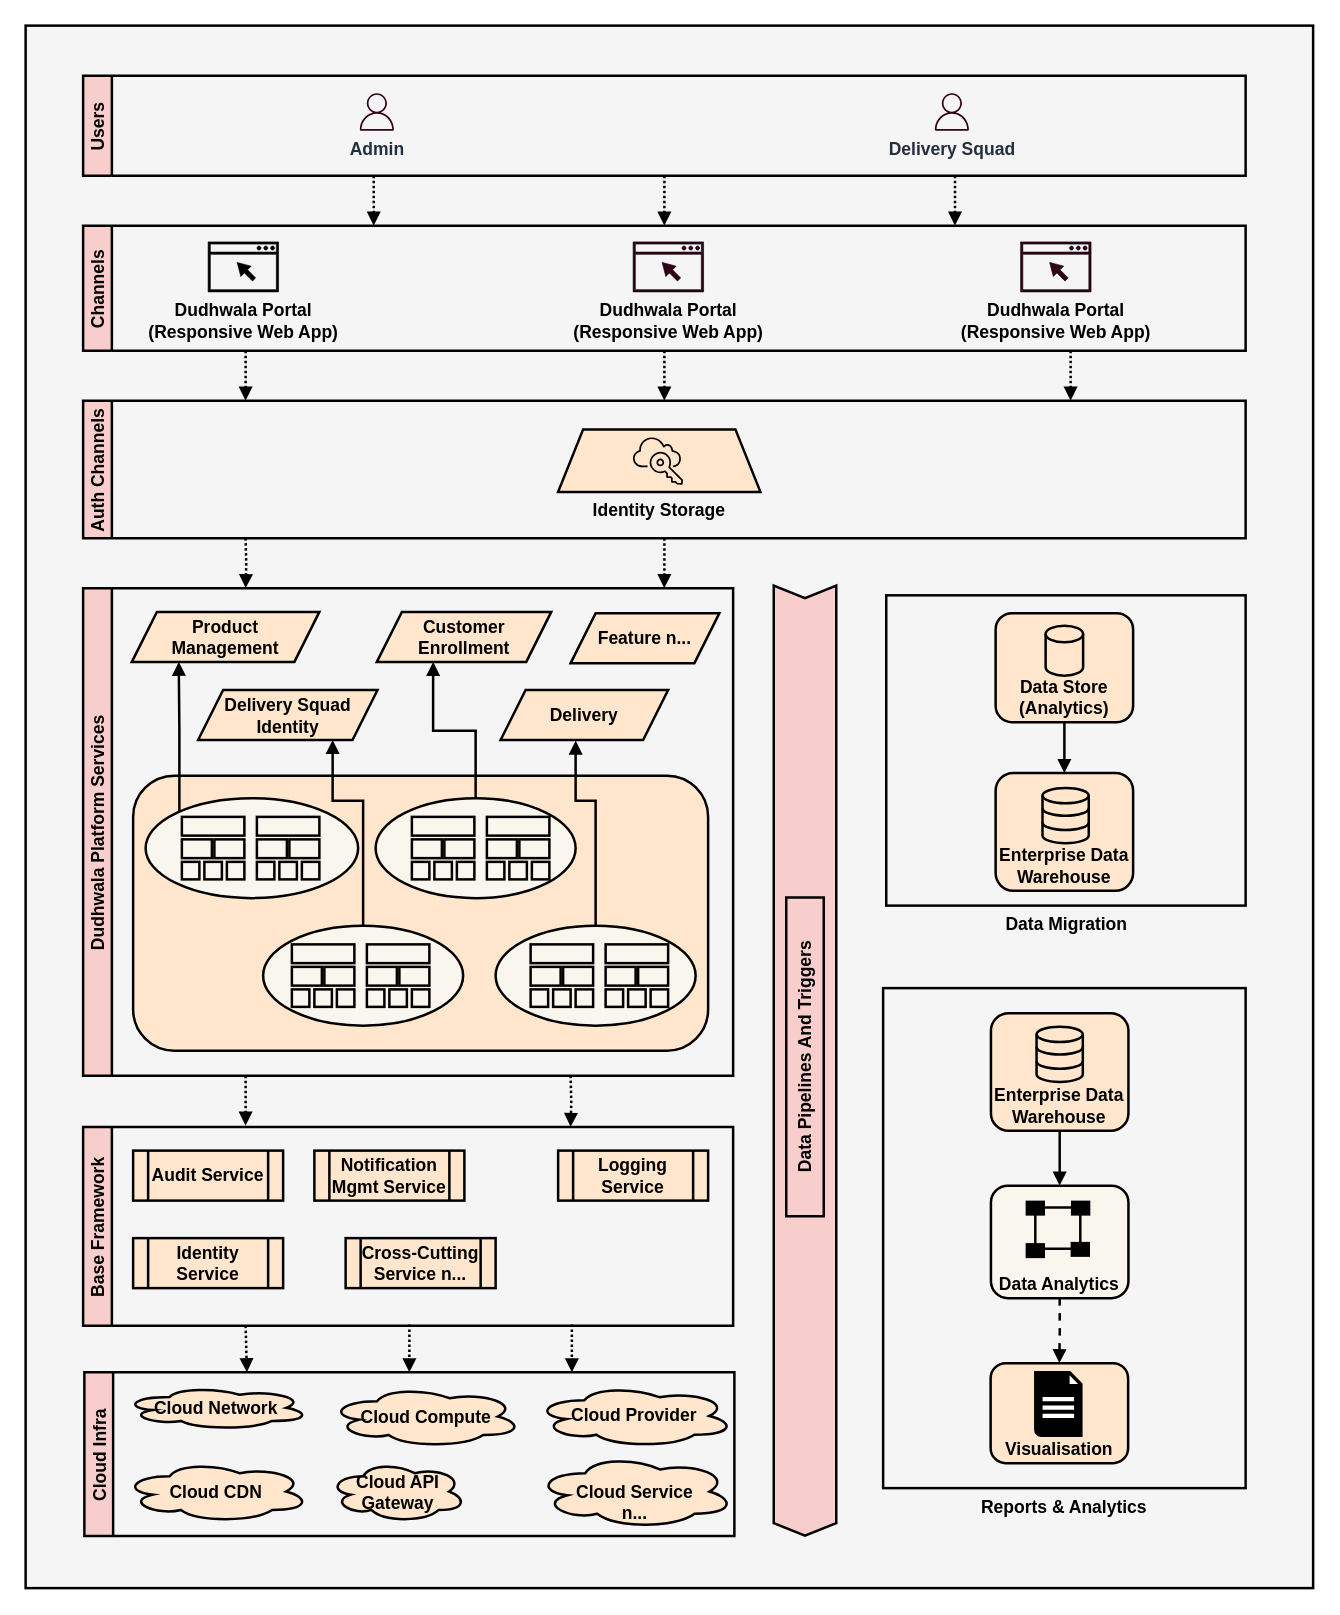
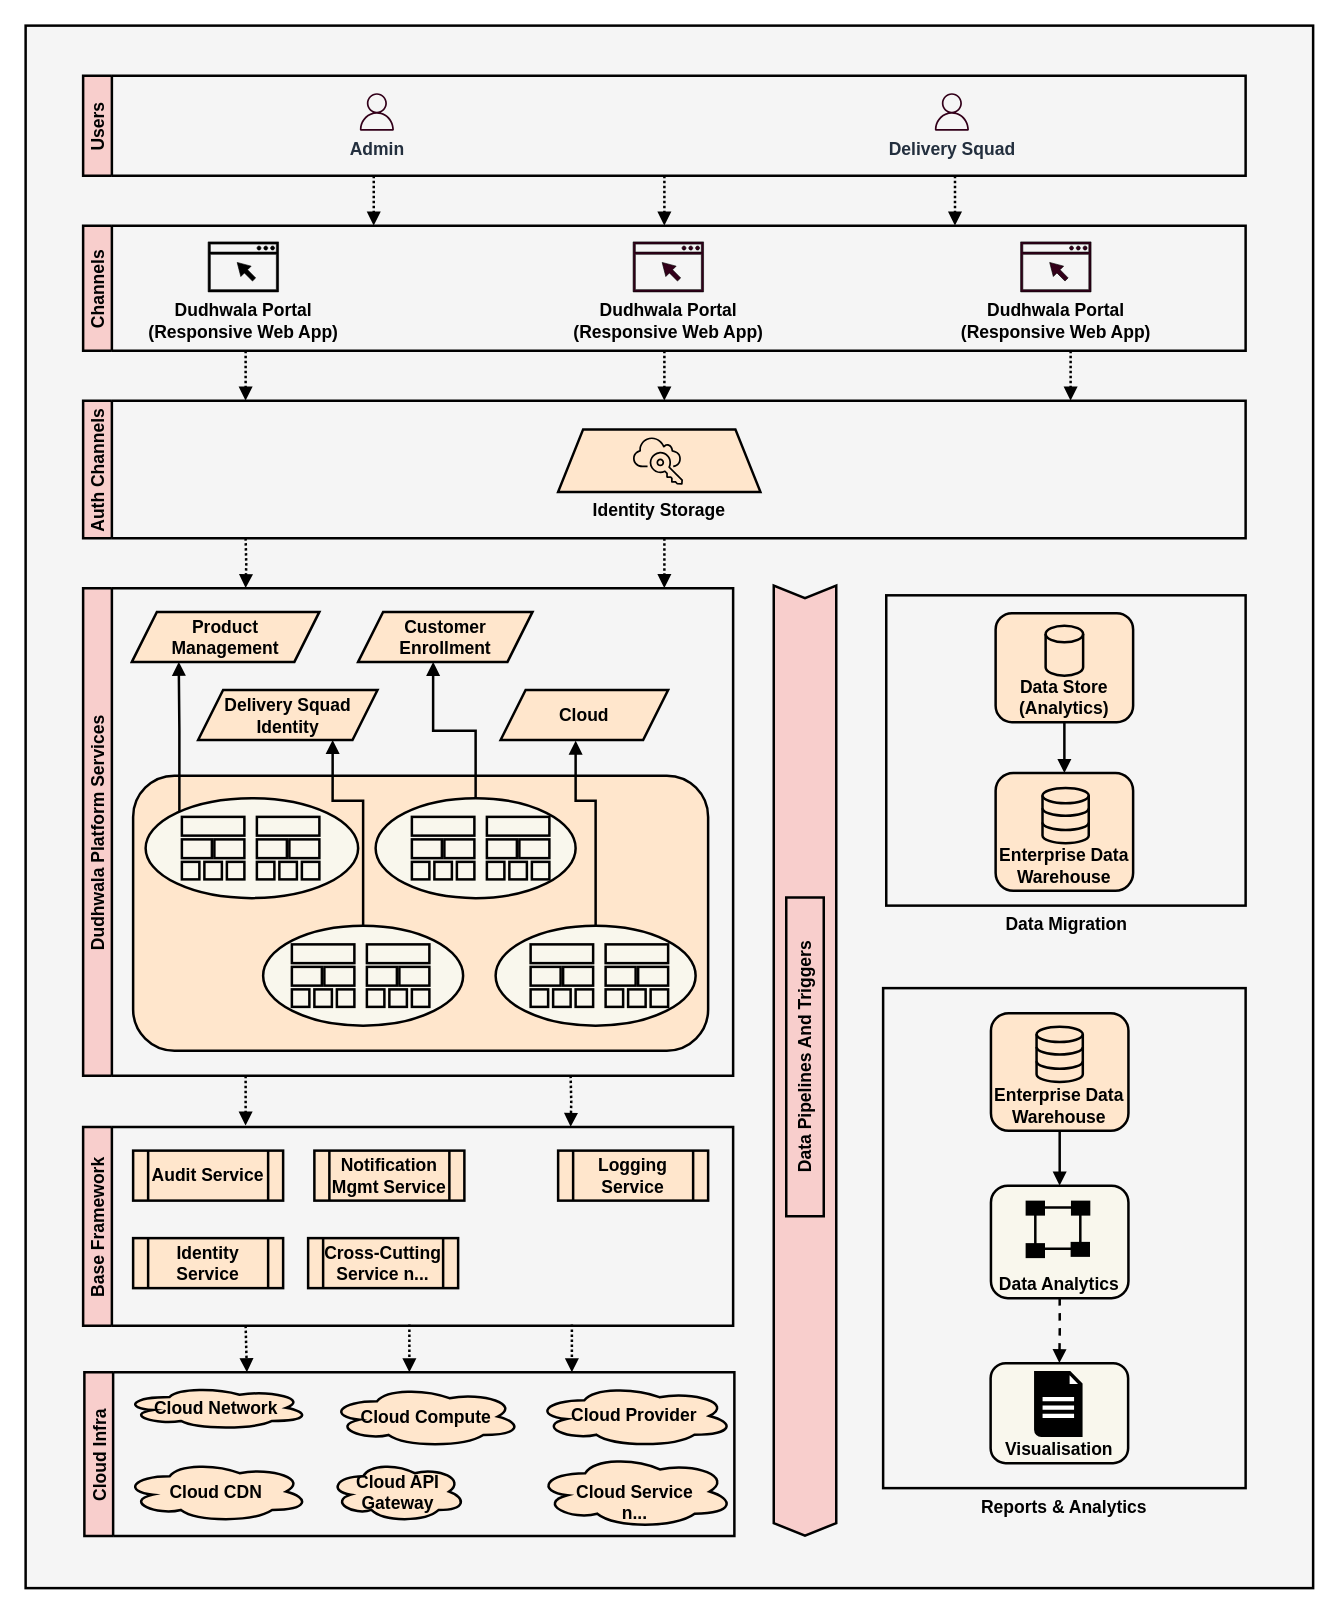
node "Customer Enrollment": moved (464, 637) -> (445, 637)
node "Feature n...": removed
node "Delivery": label "Delivery" -> "Cloud"
node "Cross-Cutting Service n...": moved (421, 1263) -> (383, 1263)
node "Visualisation": fillcolor #ffe6cc -> #f9f7ed
